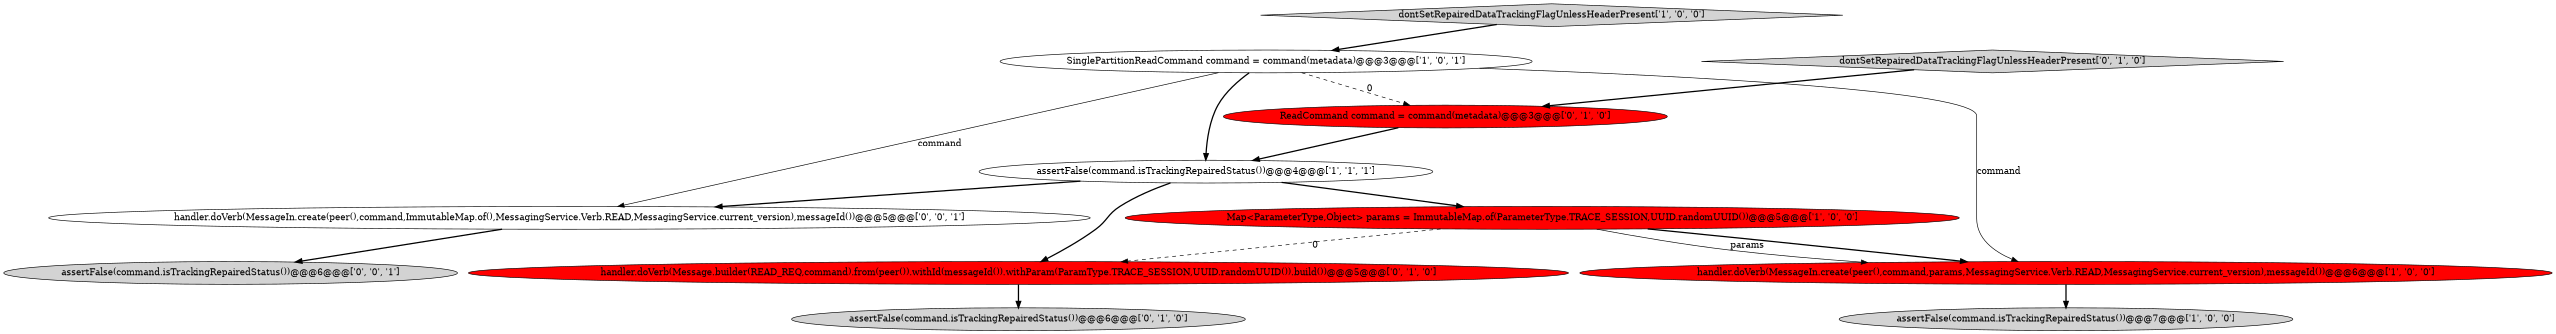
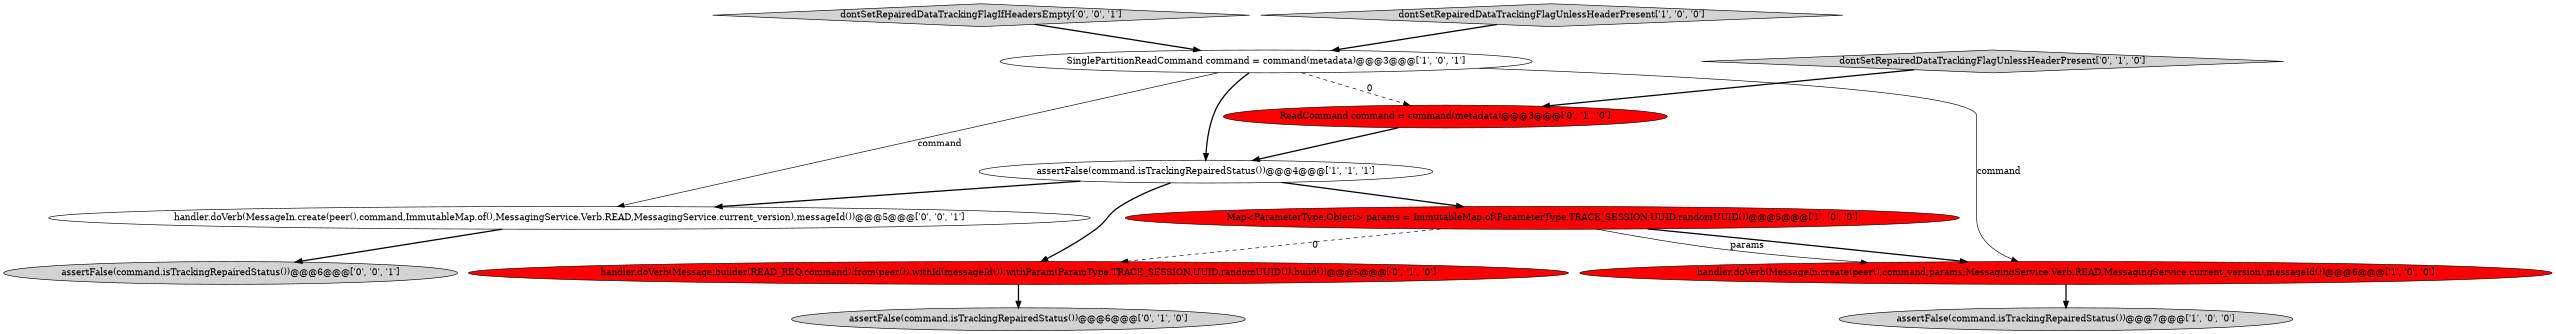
node "dontSetRepairedDataTrackingFlagIfHeadersEmpty['0', '0', '1']": added
